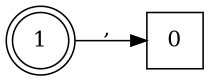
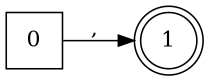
edge "1" -> "0": reversed
